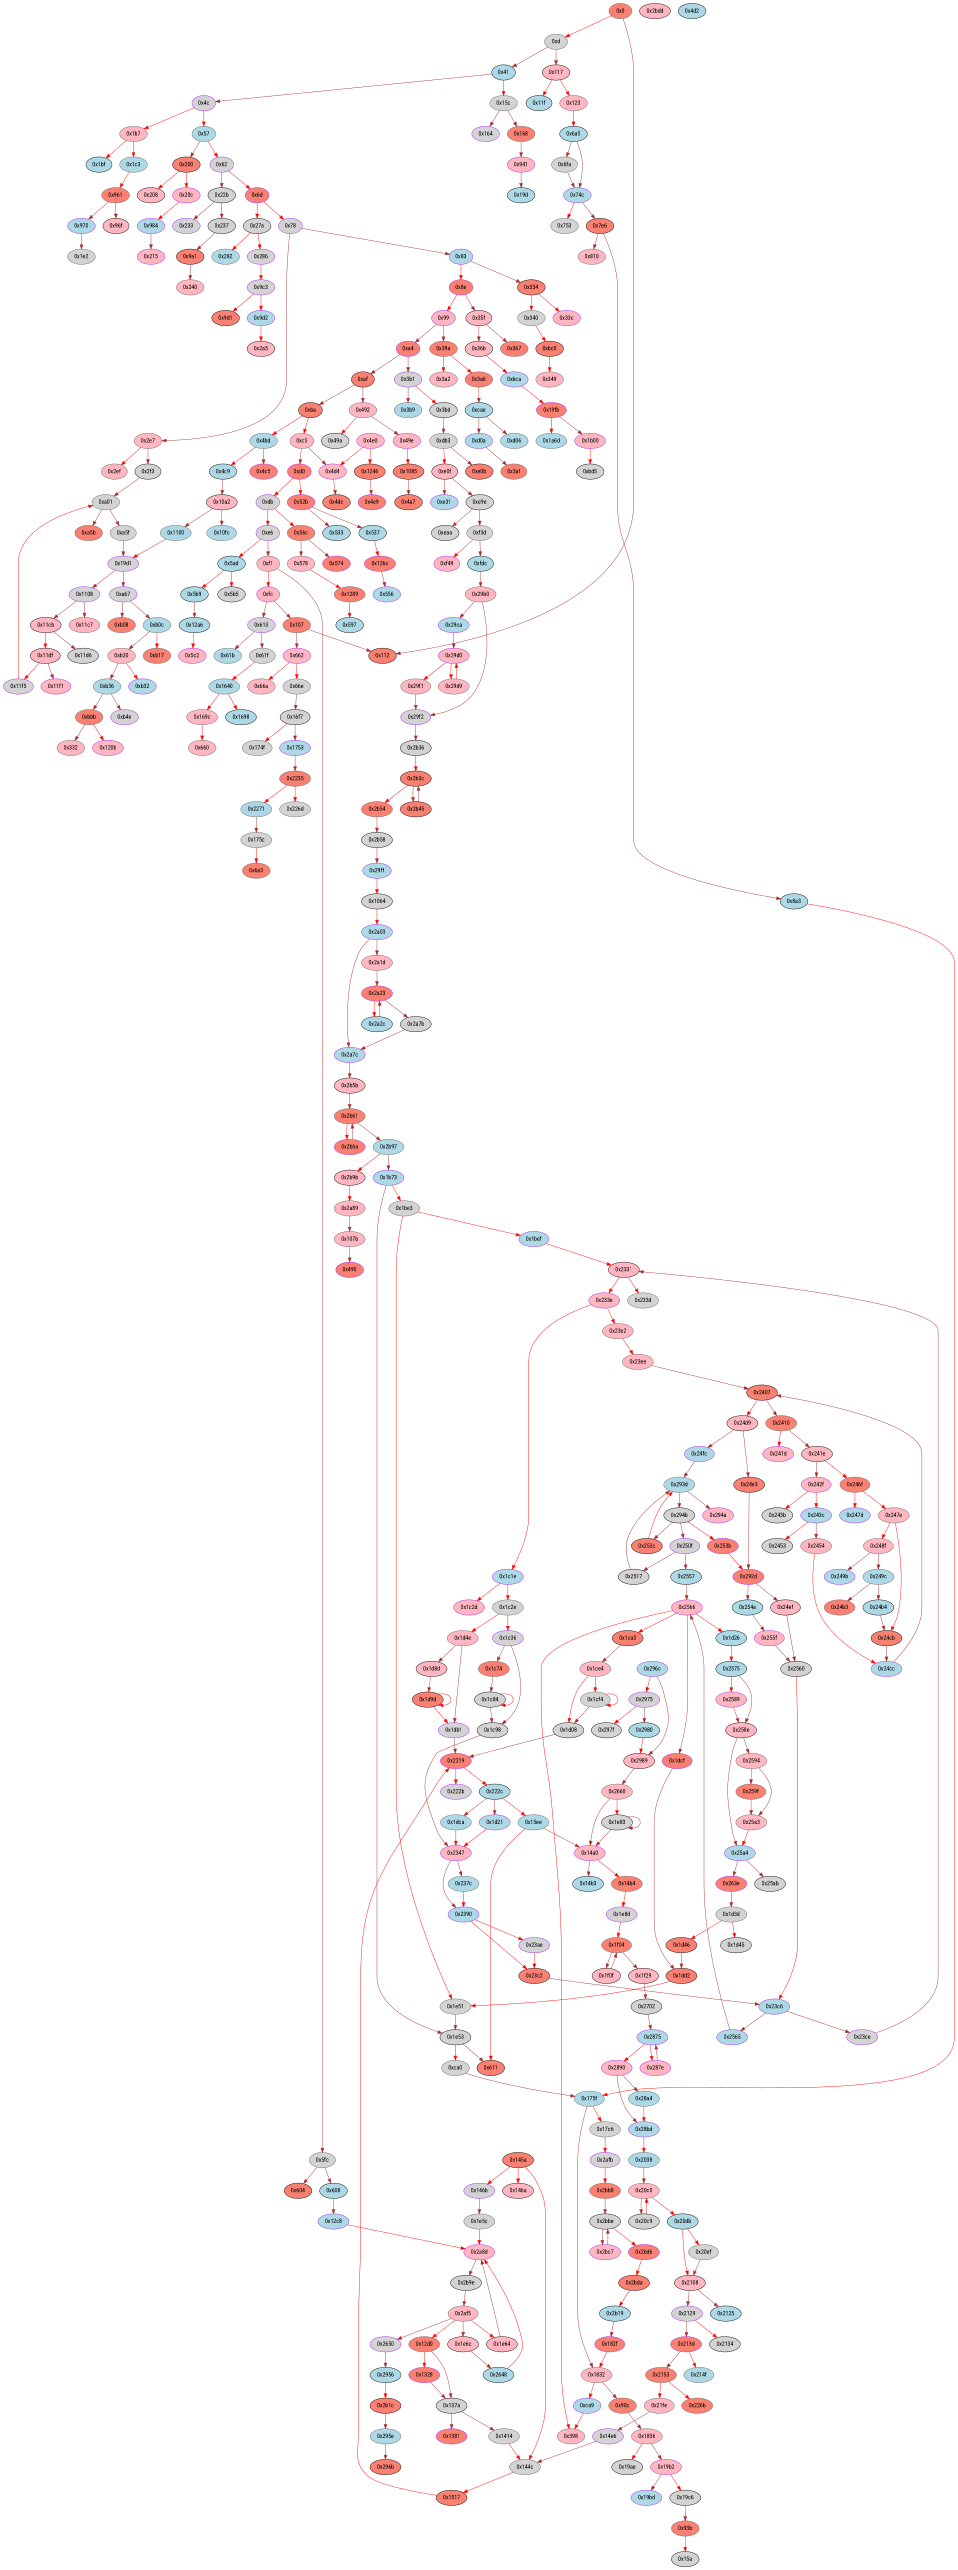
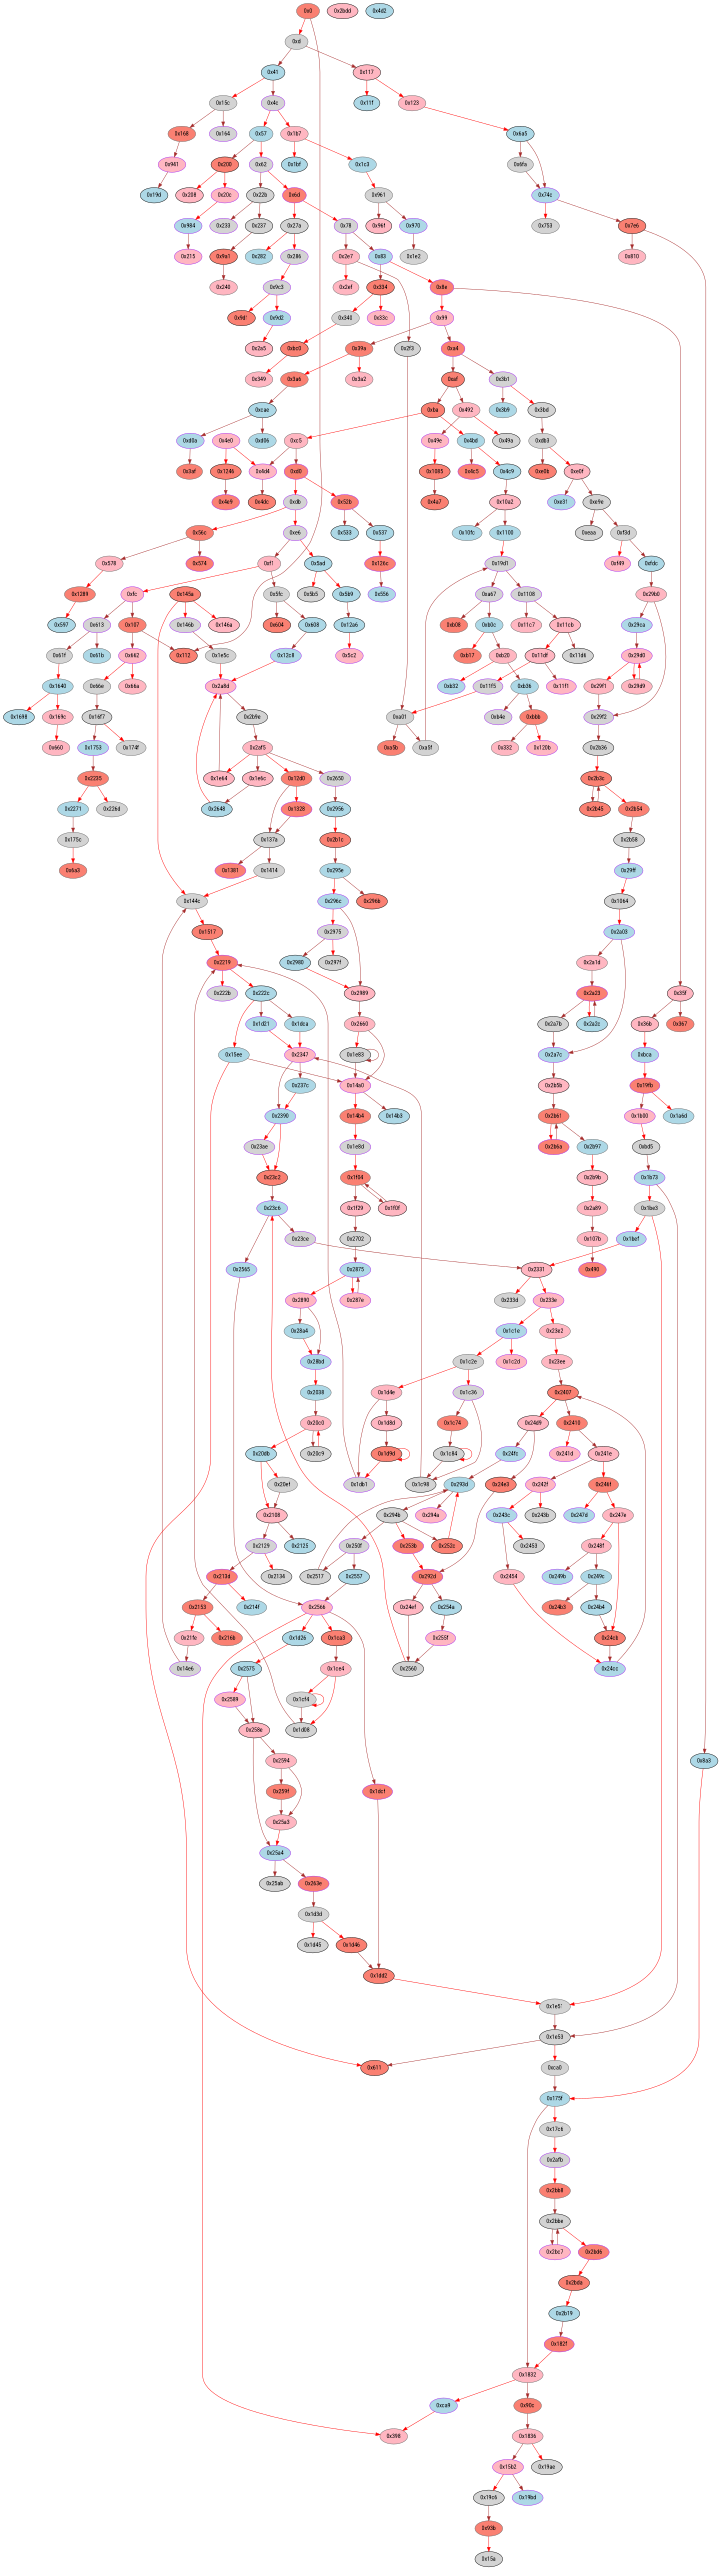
node "0x961": fillcolor salmon -> lightgrey
edge "0x295e" -> "0x296c": added
edge "0x2b97" -> "0x1b73": now "0xbd5" -> "0x1b73"
node "0x226b": label "0x226b" -> "0x216b"
node "0x19b2": label "0x19b2" -> "0x15b2"
